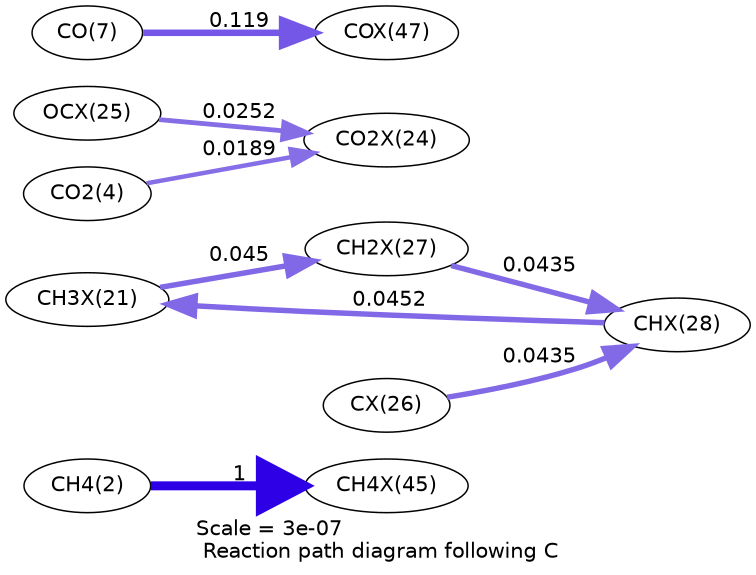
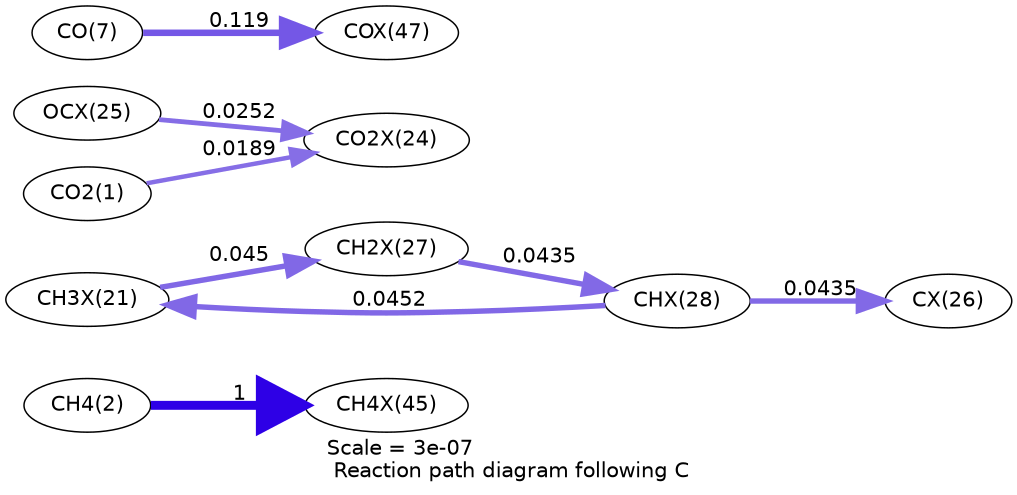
node "CO2(4)": label "CO2(4)" -> "CO2(1)"
edge "CX(26)" -> "CHX(28)": reversed
